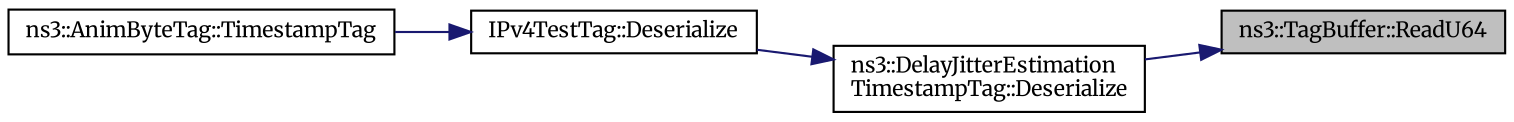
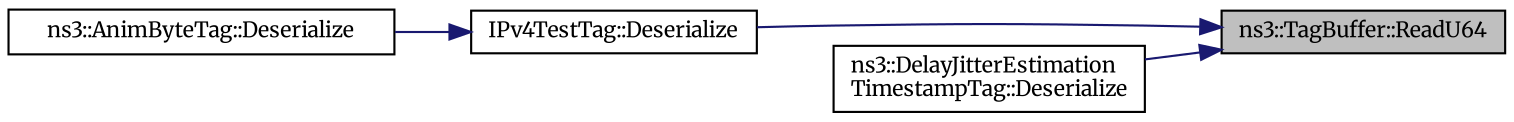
node "ns3::AnimByteTag::TimestampTag": label "ns3::AnimByteTag::TimestampTag" -> "ns3::AnimByteTag::Deserialize"
edge "IPv4TestTag::Deserialize" -> "ns3::DelayJitterEstimation TimestampTag::Deserialize": now "IPv4TestTag::Deserialize" -> "ns3::TagBuffer::ReadU64"
